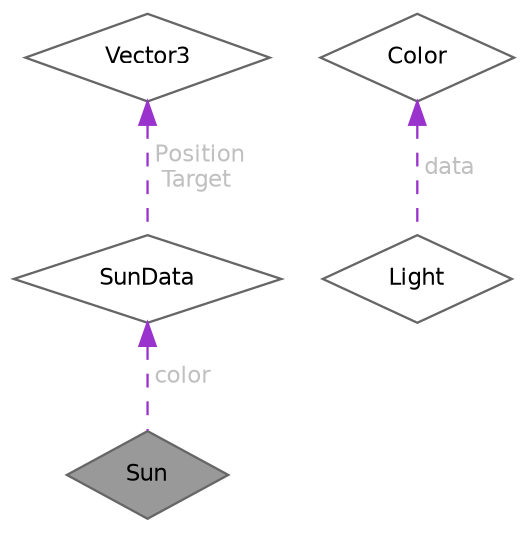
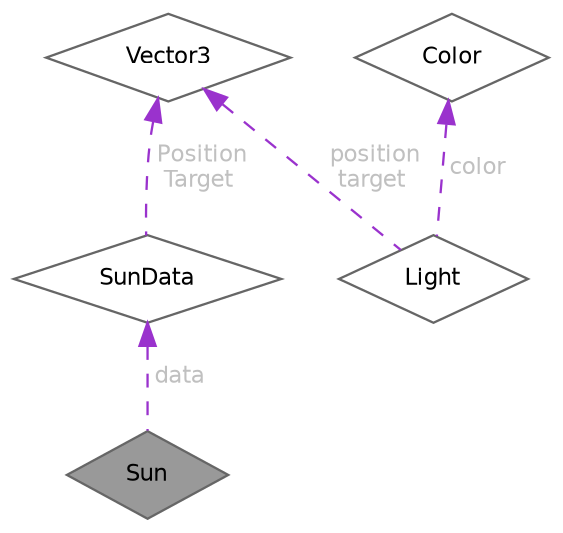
edge "Light" -> "Color": label " data" -> " color"
edge "Light" -> "Vector3": added, label "position target"
edge "Sun" -> "SunData": label " color" -> " data"
